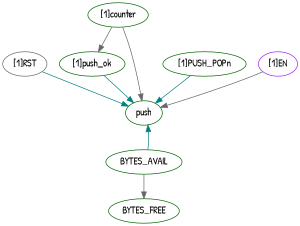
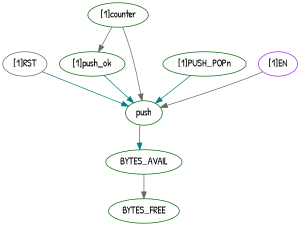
edge "BYTES_AVAIL" -> "push": reversed
